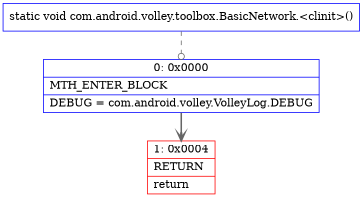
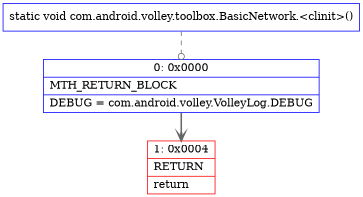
node "0: 0x0000": text "MTH_ENTER_BLOCK" -> "MTH_RETURN_BLOCK"
